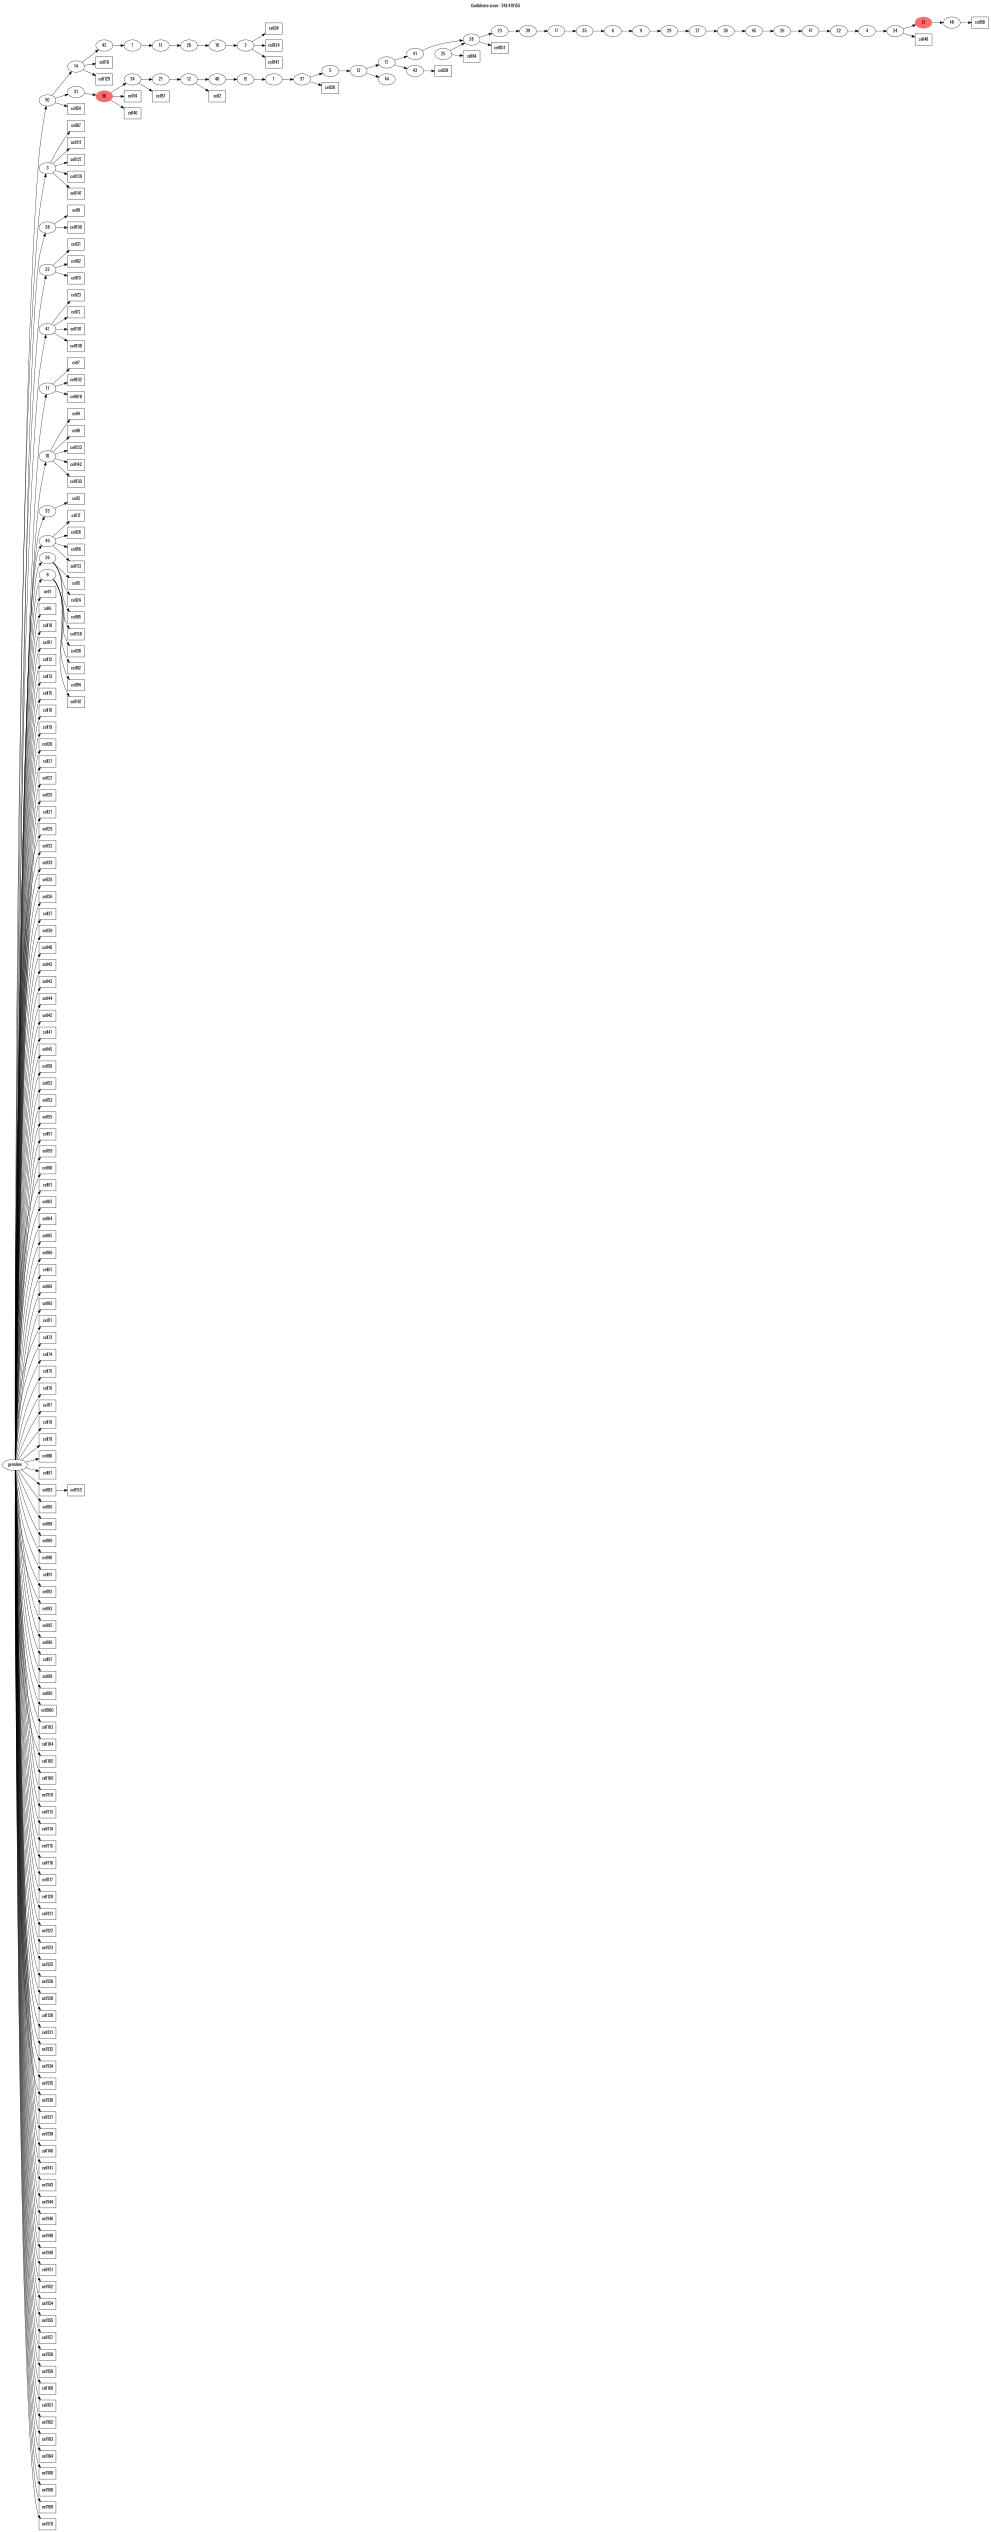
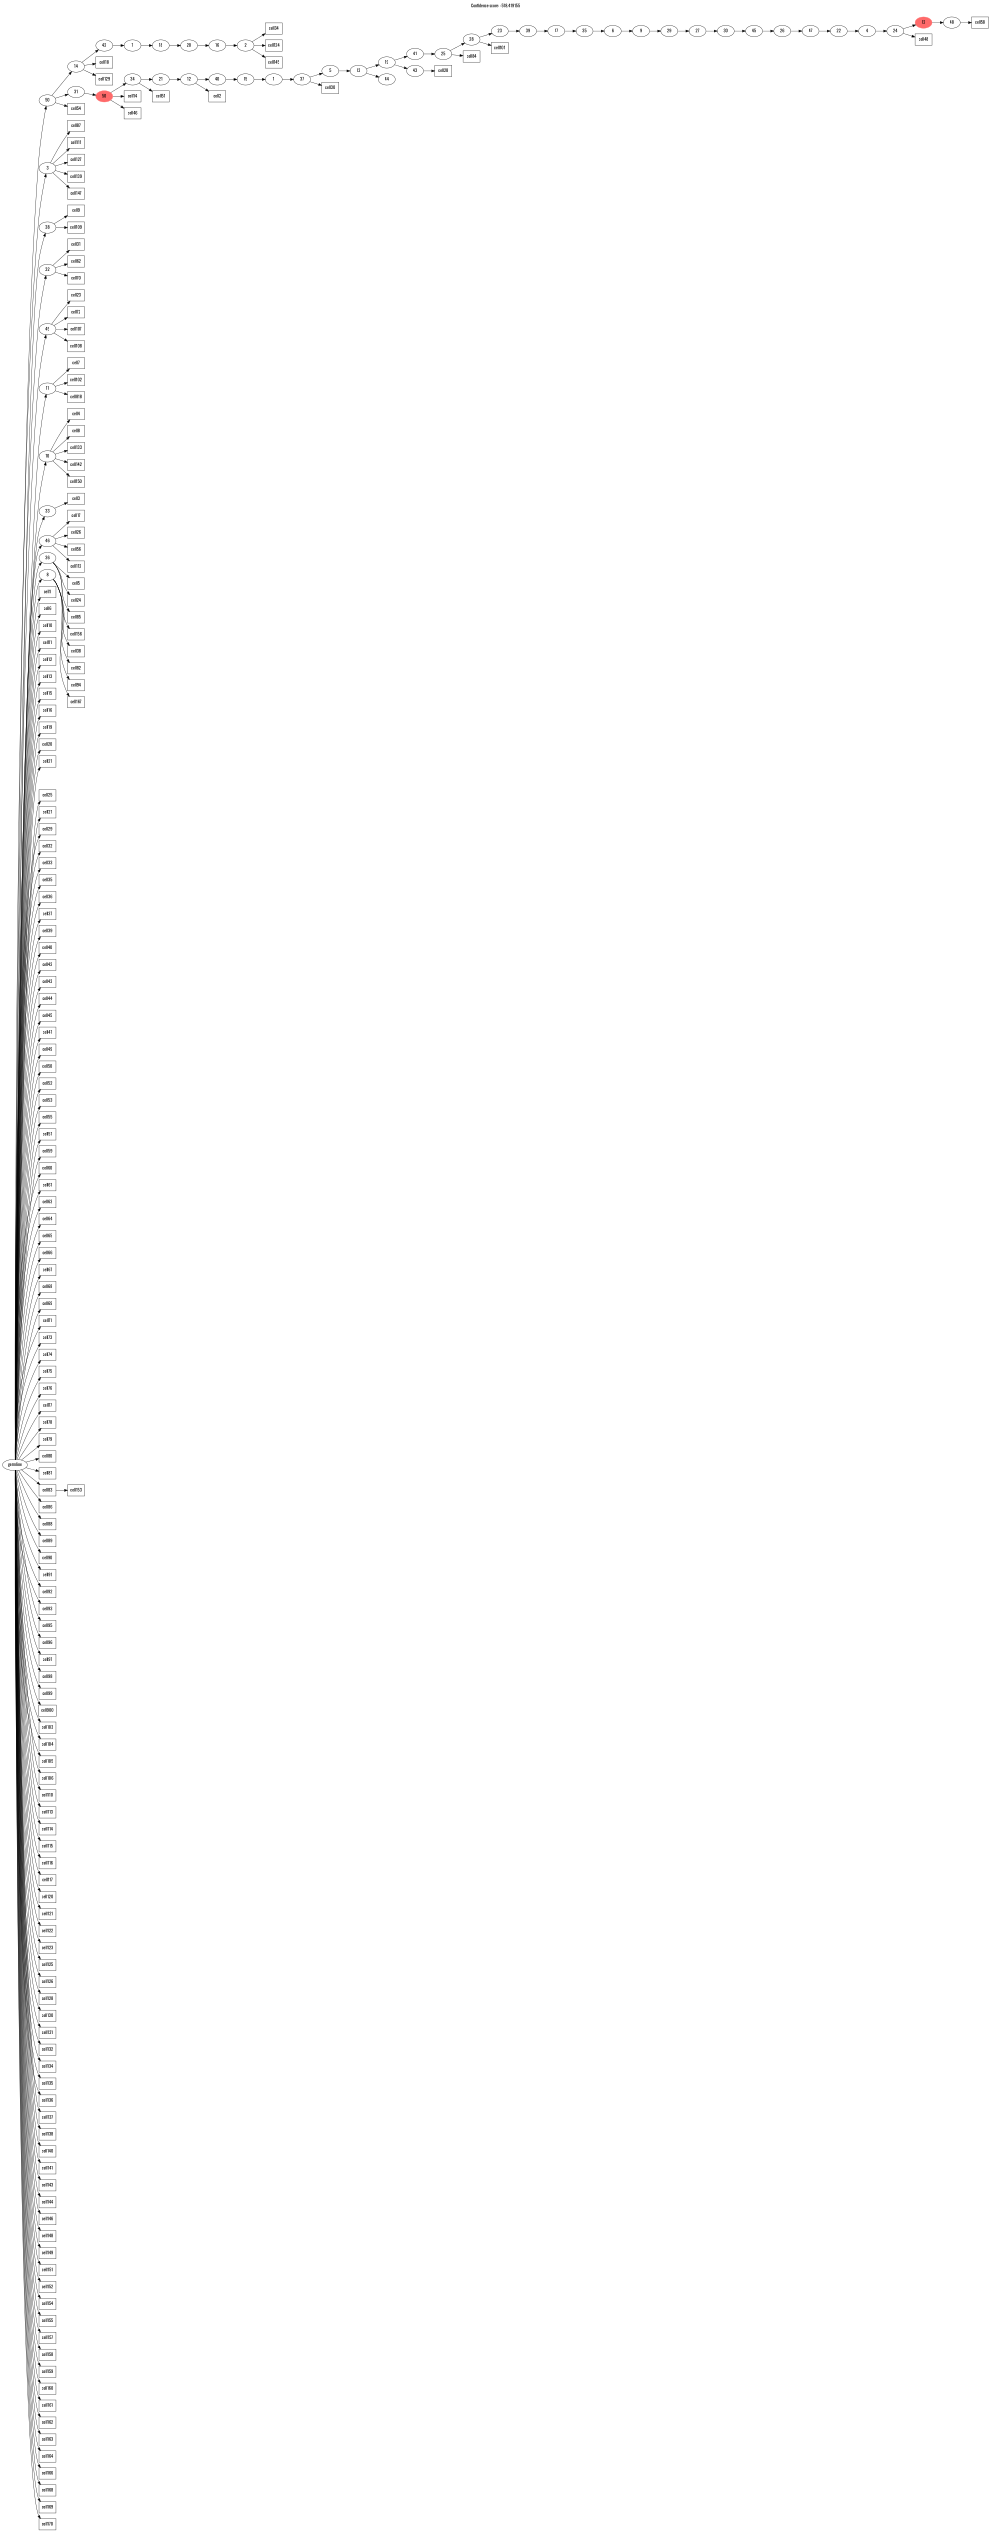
edge "41" -> "28": now "41" -> "25"
node "cell22": removed
